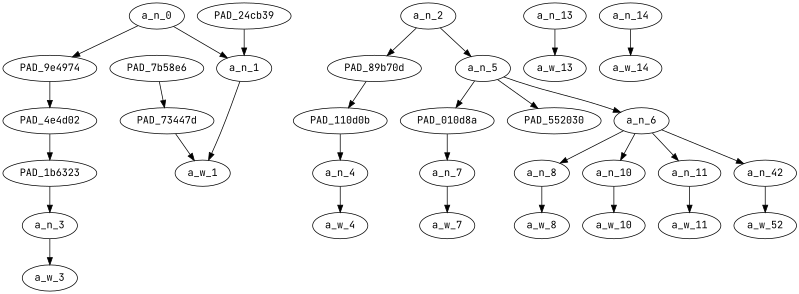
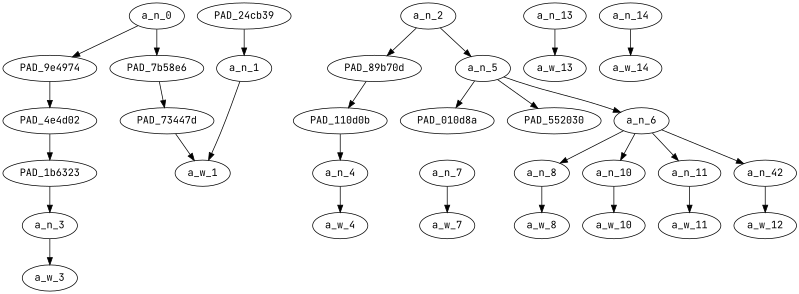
edge "a_n_0" -> "a_n_1": now "a_n_0" -> "PAD_7b58e6"
edge "PAD_010d8a" -> "a_n_7": removed
node "a_w_52": label "a_w_52" -> "a_w_12"
